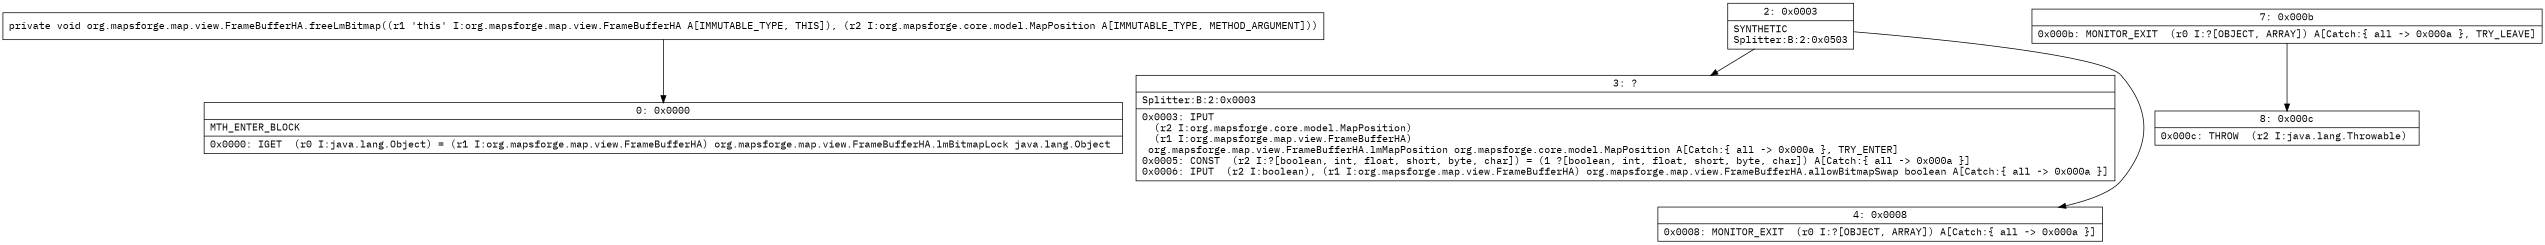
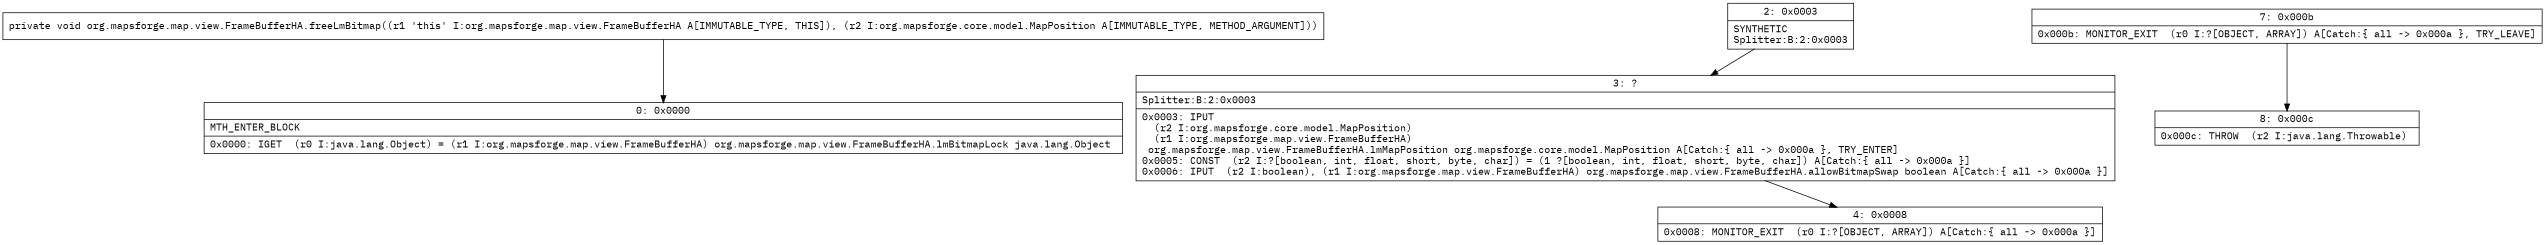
node "2: 0x0003": text "Splitter:B:2:0x0503" -> "Splitter:B:2:0x0003"
edge "2: 0x0003" -> "4: 0x0008": now "3: ?" -> "4: 0x0008"
